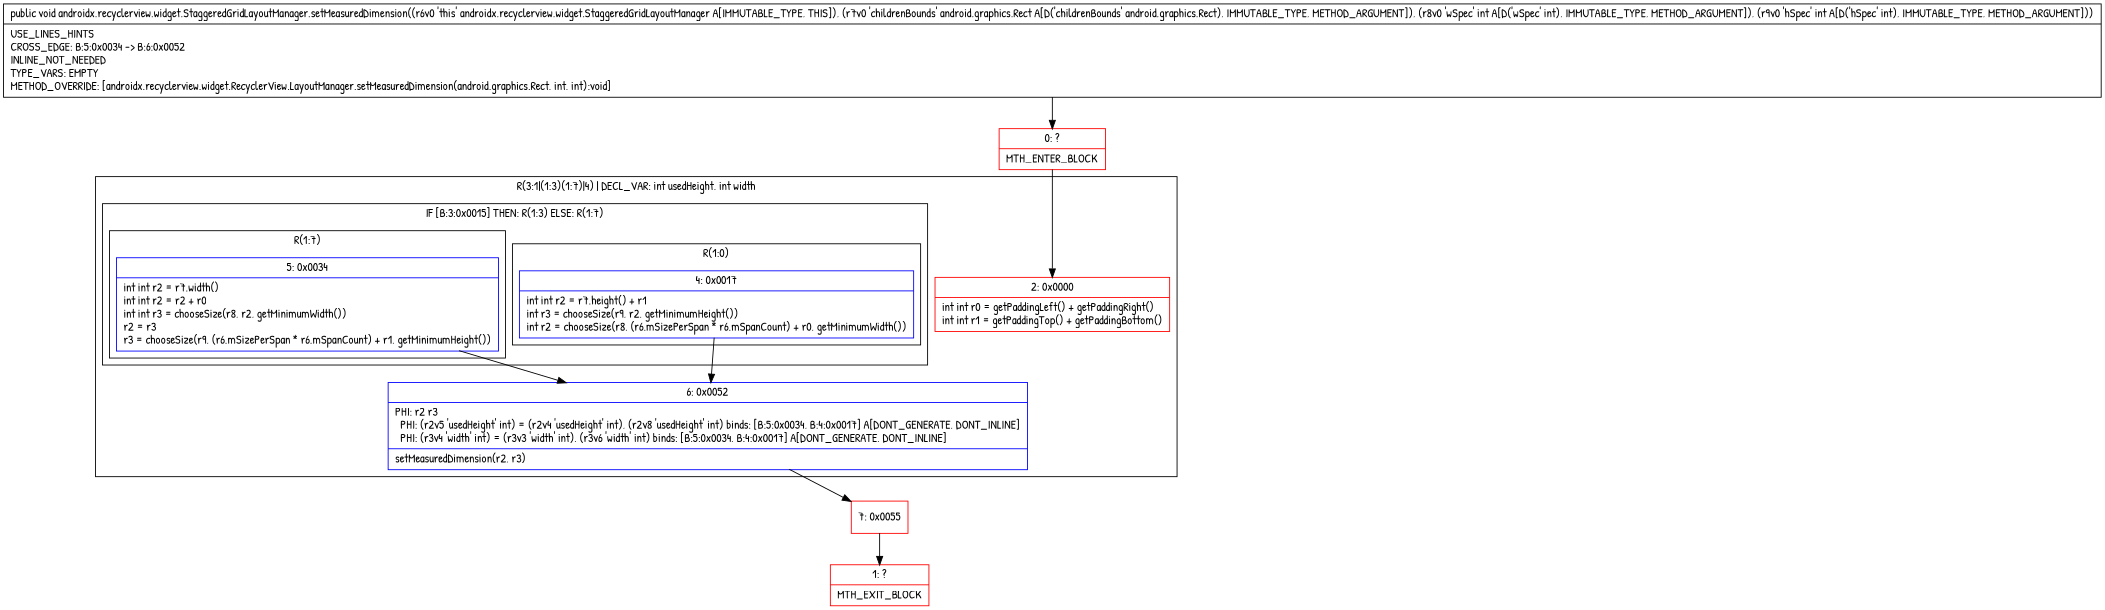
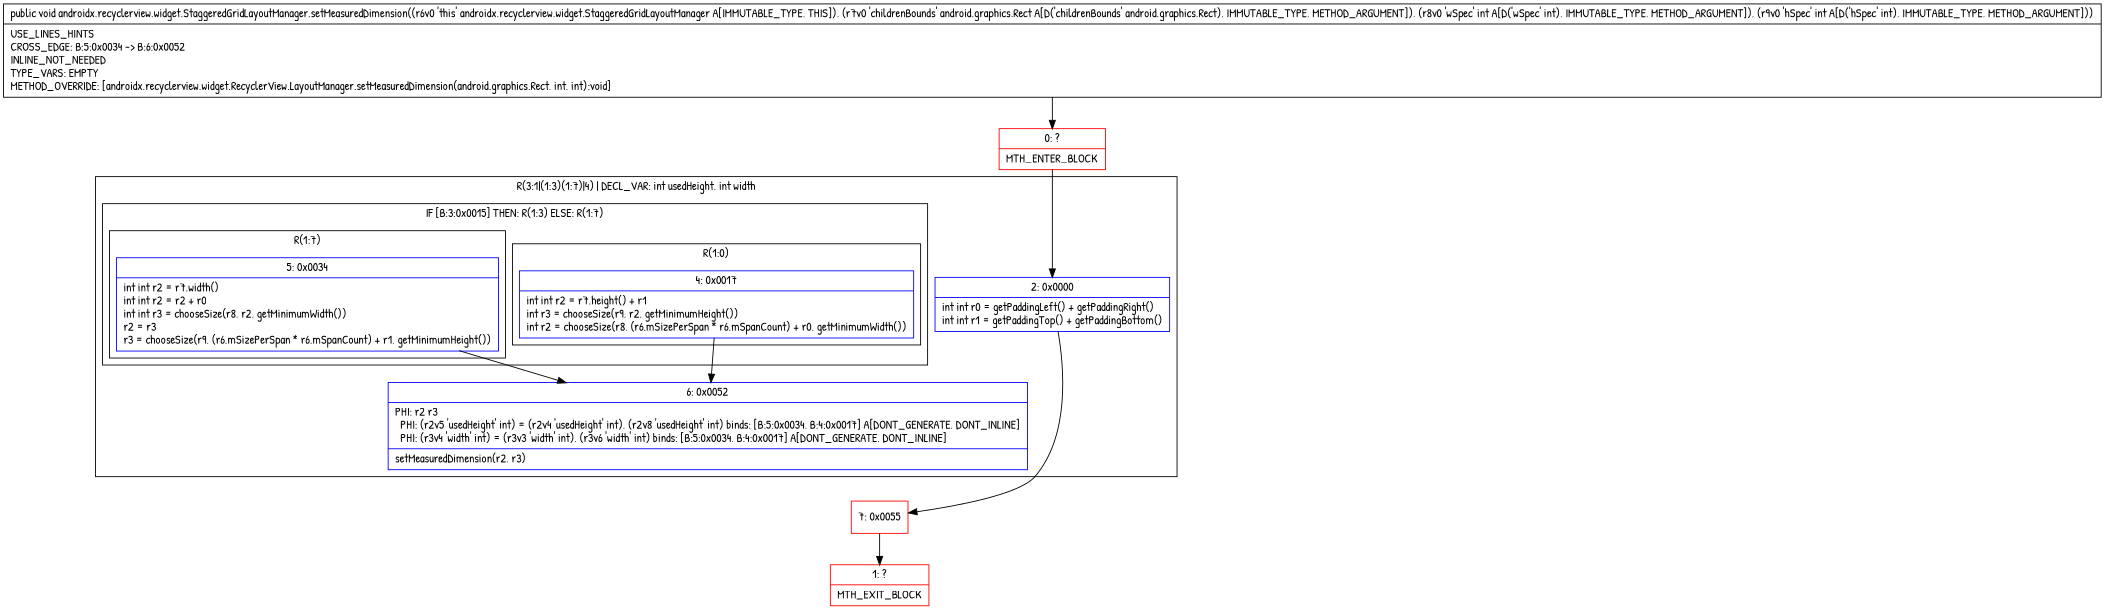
node "2: 0x0000": color red -> blue
edge "6: 0x0052" -> "7: 0x0055": now "2: 0x0000" -> "7: 0x0055"
